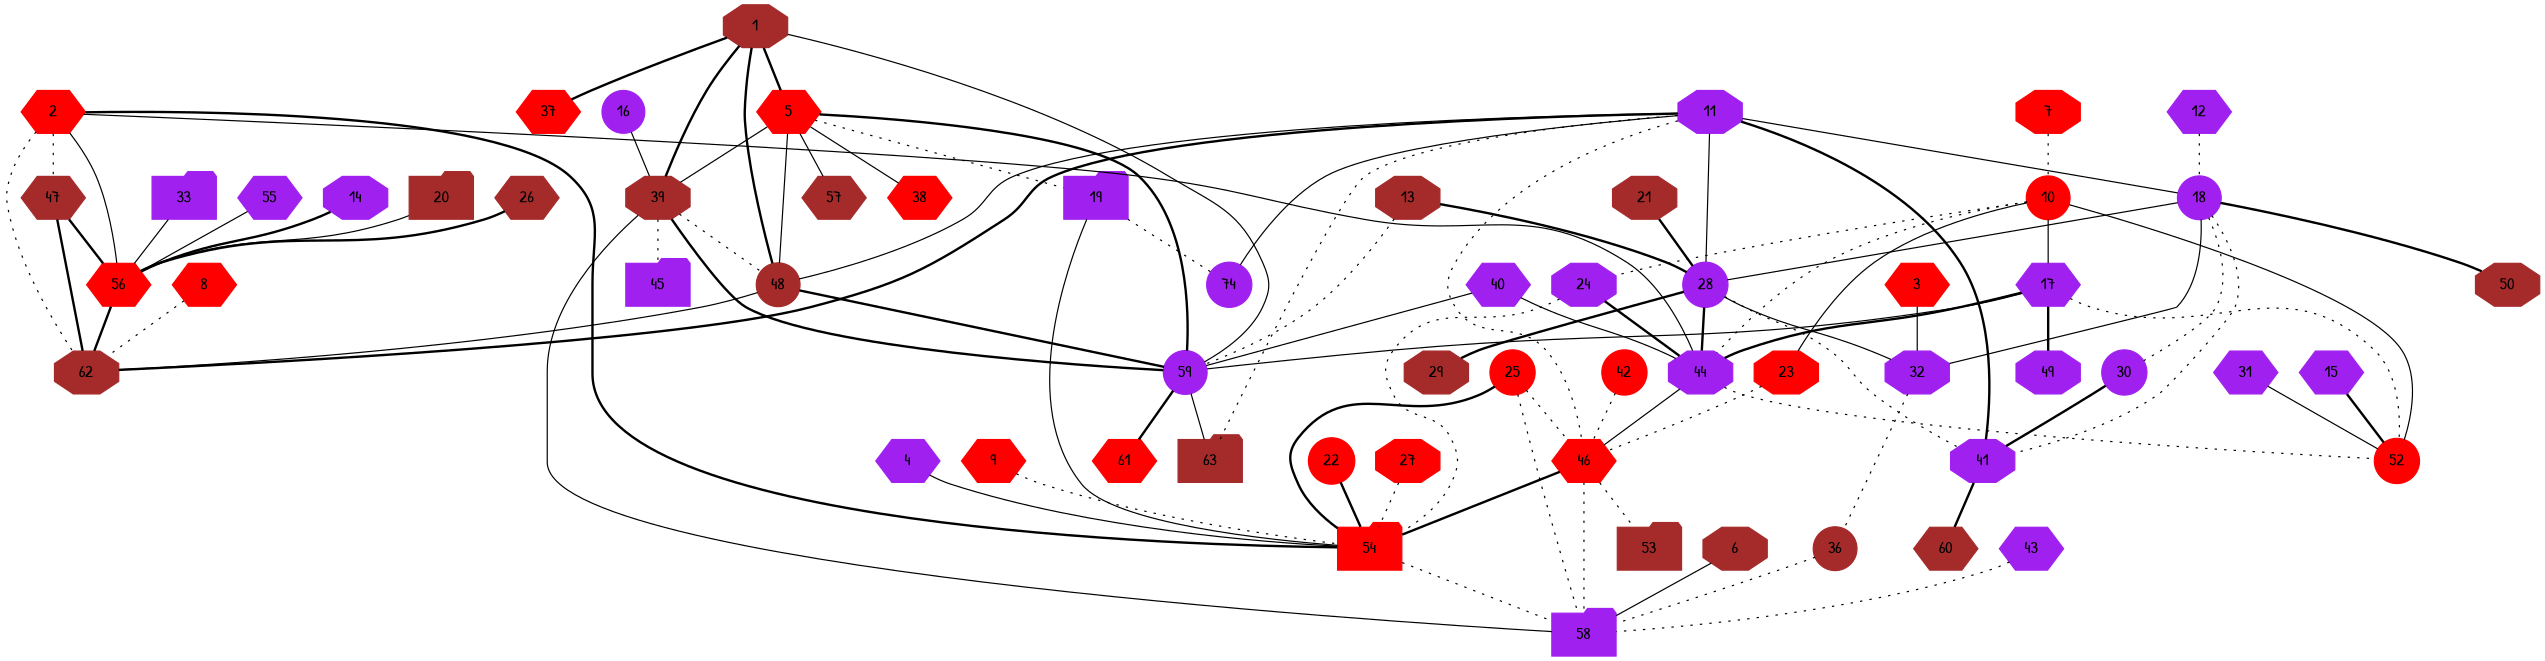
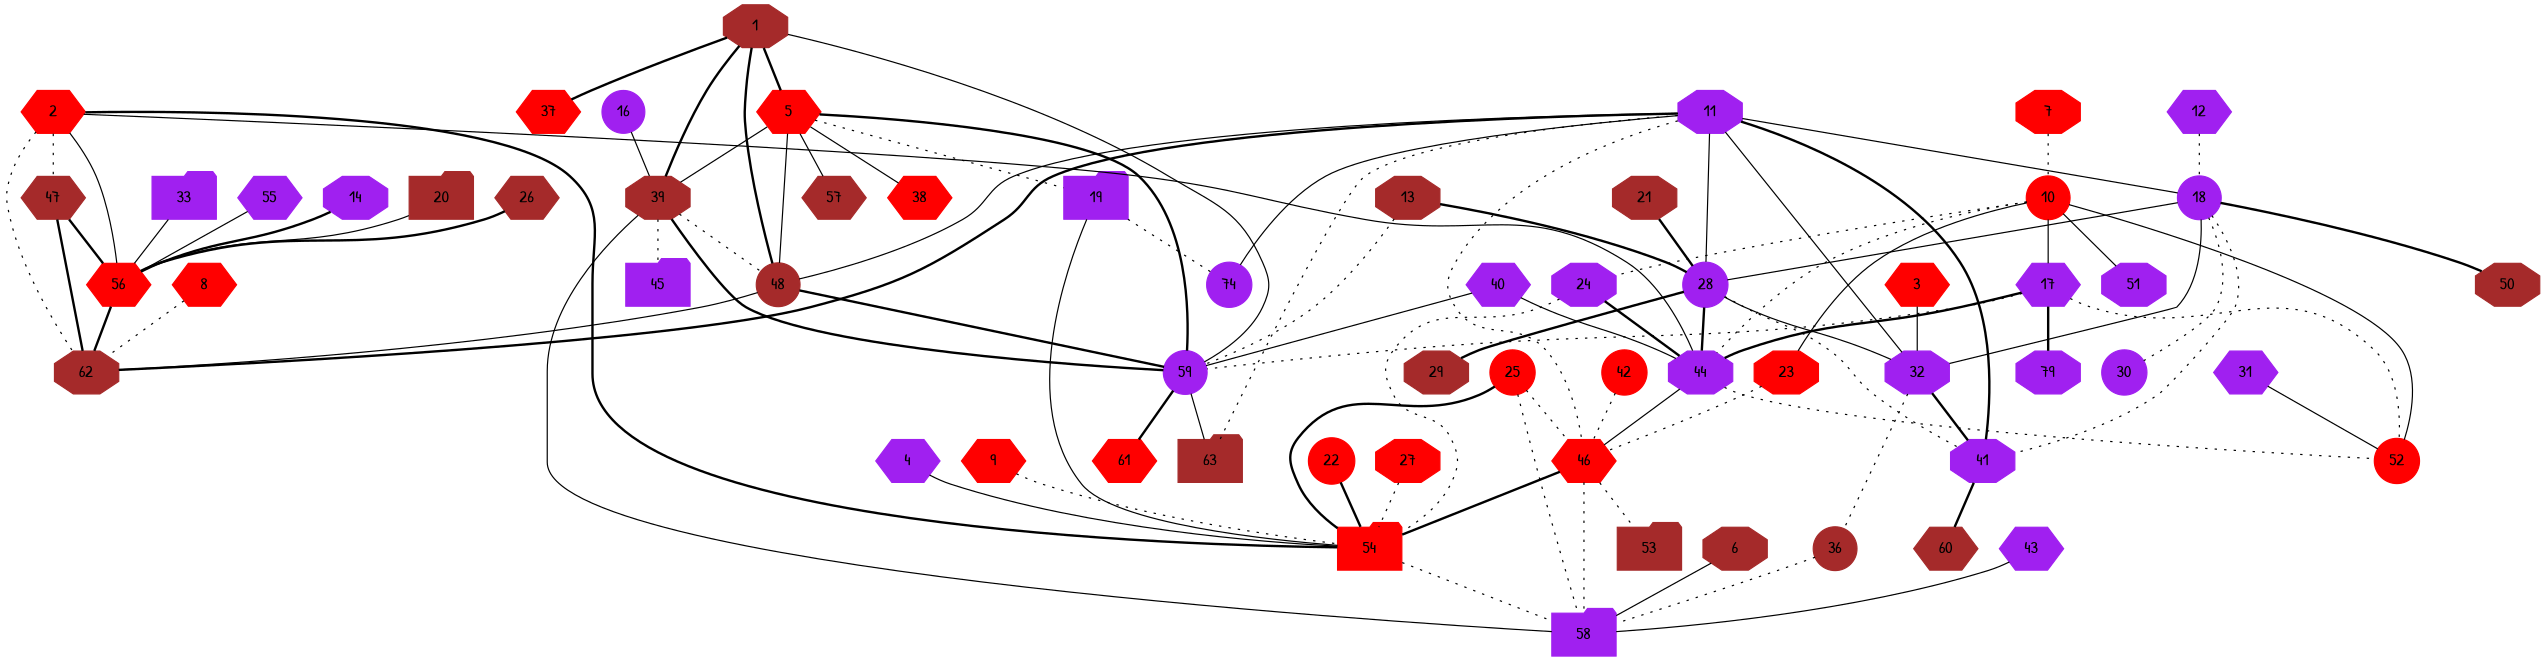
edge "11" -- "32": added
node "51": added
edge "17" -- "59": style solid -> dotted
node "49": label "49" -> "79"
node "15": removed
edge "30" -- "41": now "32" -- "41"
edge "43" -- "58": style dotted -> solid
